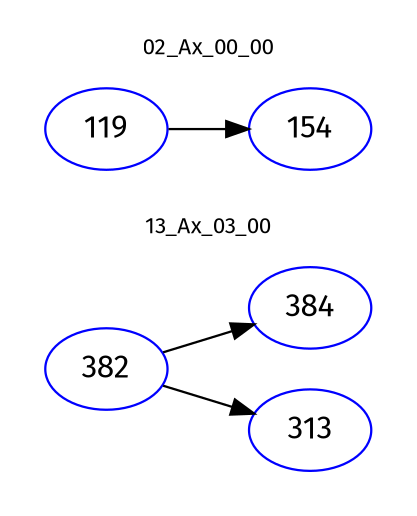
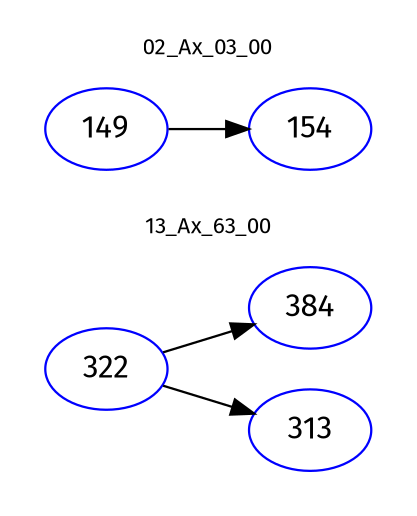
cluster "02_Ax_00_00": label "02_Ax_00_00" -> "02_Ax_03_00"
node "119": label "119" -> "149"
cluster "13_Ax_03_00": label "13_Ax_03_00" -> "13_Ax_63_00"
node "382": label "382" -> "322"
